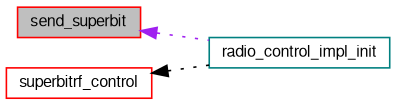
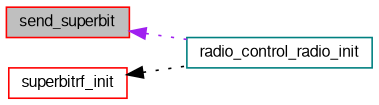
node "radio_control_impl_init": label "radio_control_impl_init" -> "radio_control_radio_init"
node "superbitrf_control": label "superbitrf_control" -> "superbitrf_init"
